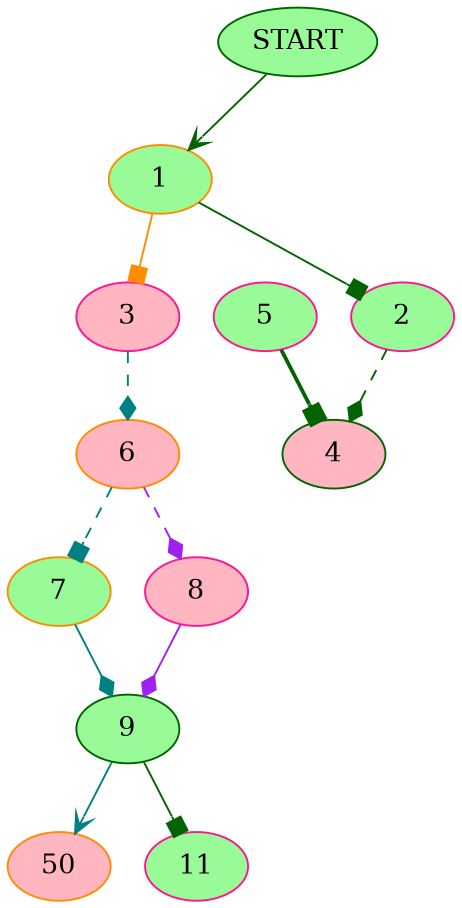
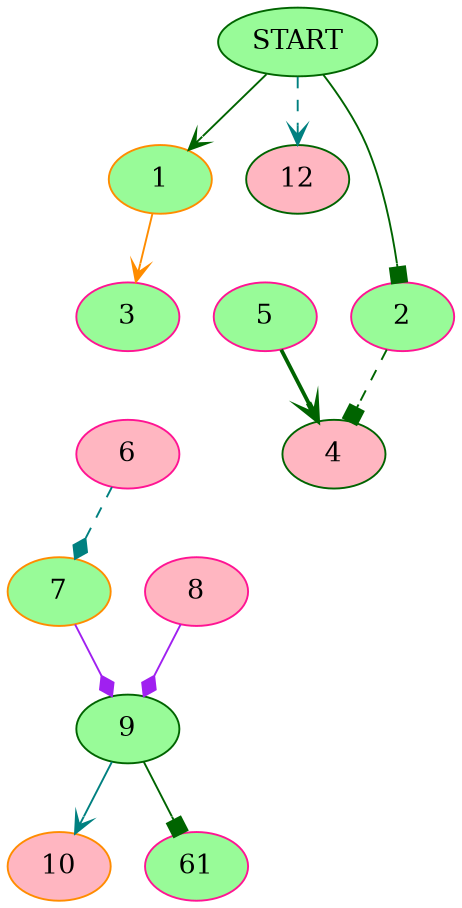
node "12": added
edge "1" -> "3": arrowhead box -> vee
edge "1" -> "2": now "START" -> "2"
node "3": fillcolor lightpink -> palegreen
edge "3" -> "6": removed
edge "2" -> "4": arrowhead diamond -> box
edge "5" -> "4": arrowhead box -> vee
node "6": color darkorange -> deeppink
edge "6" -> "8": removed
edge "6" -> "7": arrowhead box -> diamond
edge "7" -> "9": color teal -> purple
node "50": label "50" -> "10"
node "11": label "11" -> "61"
